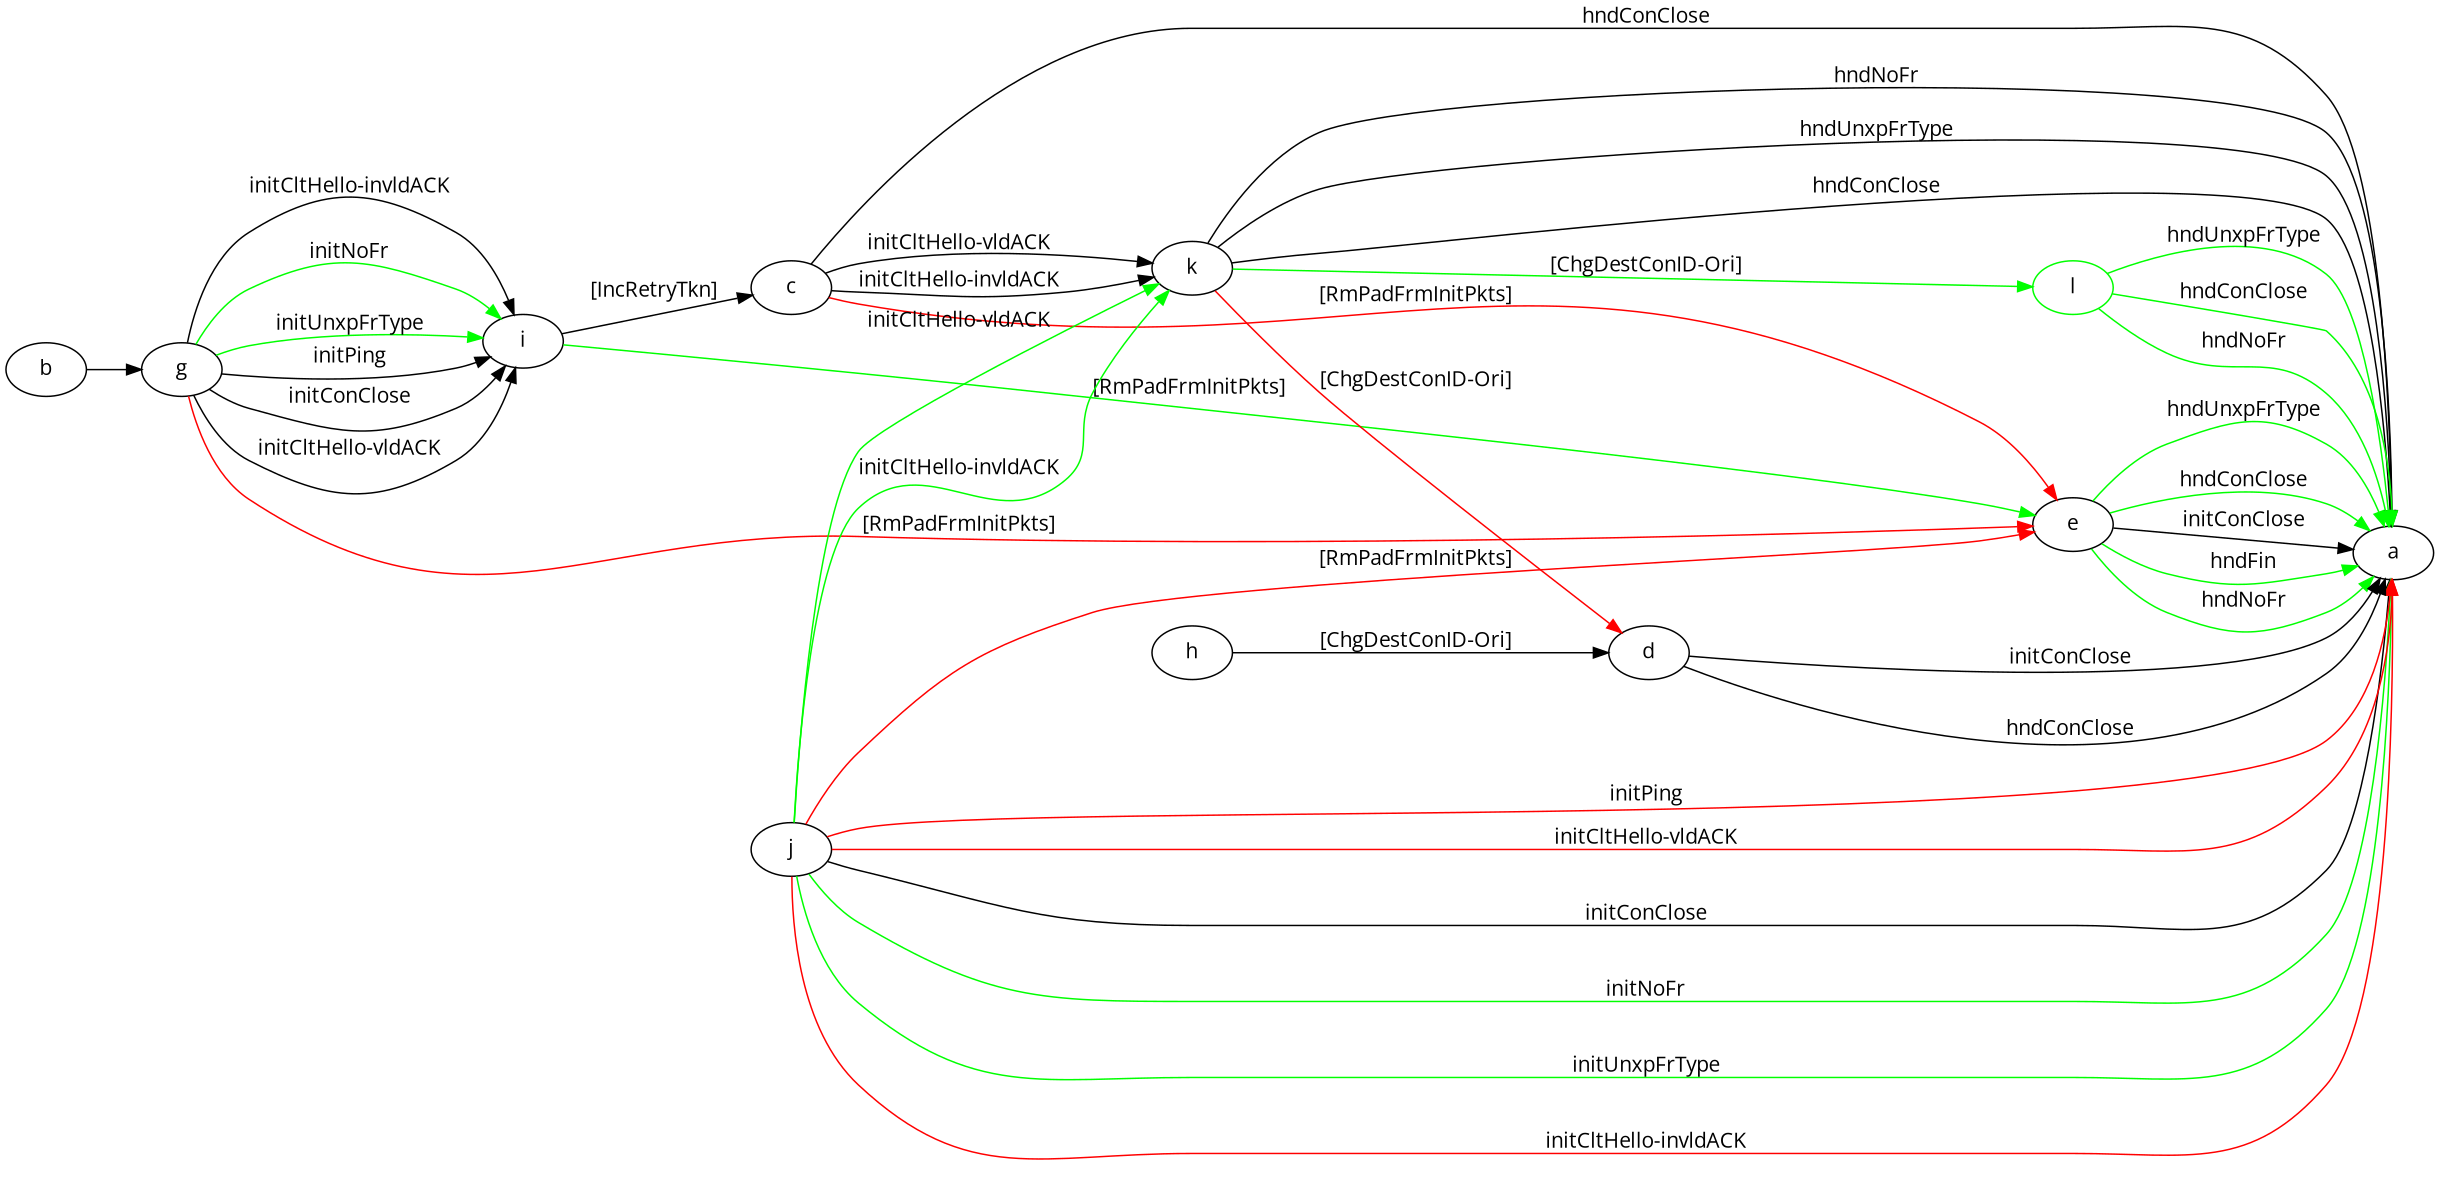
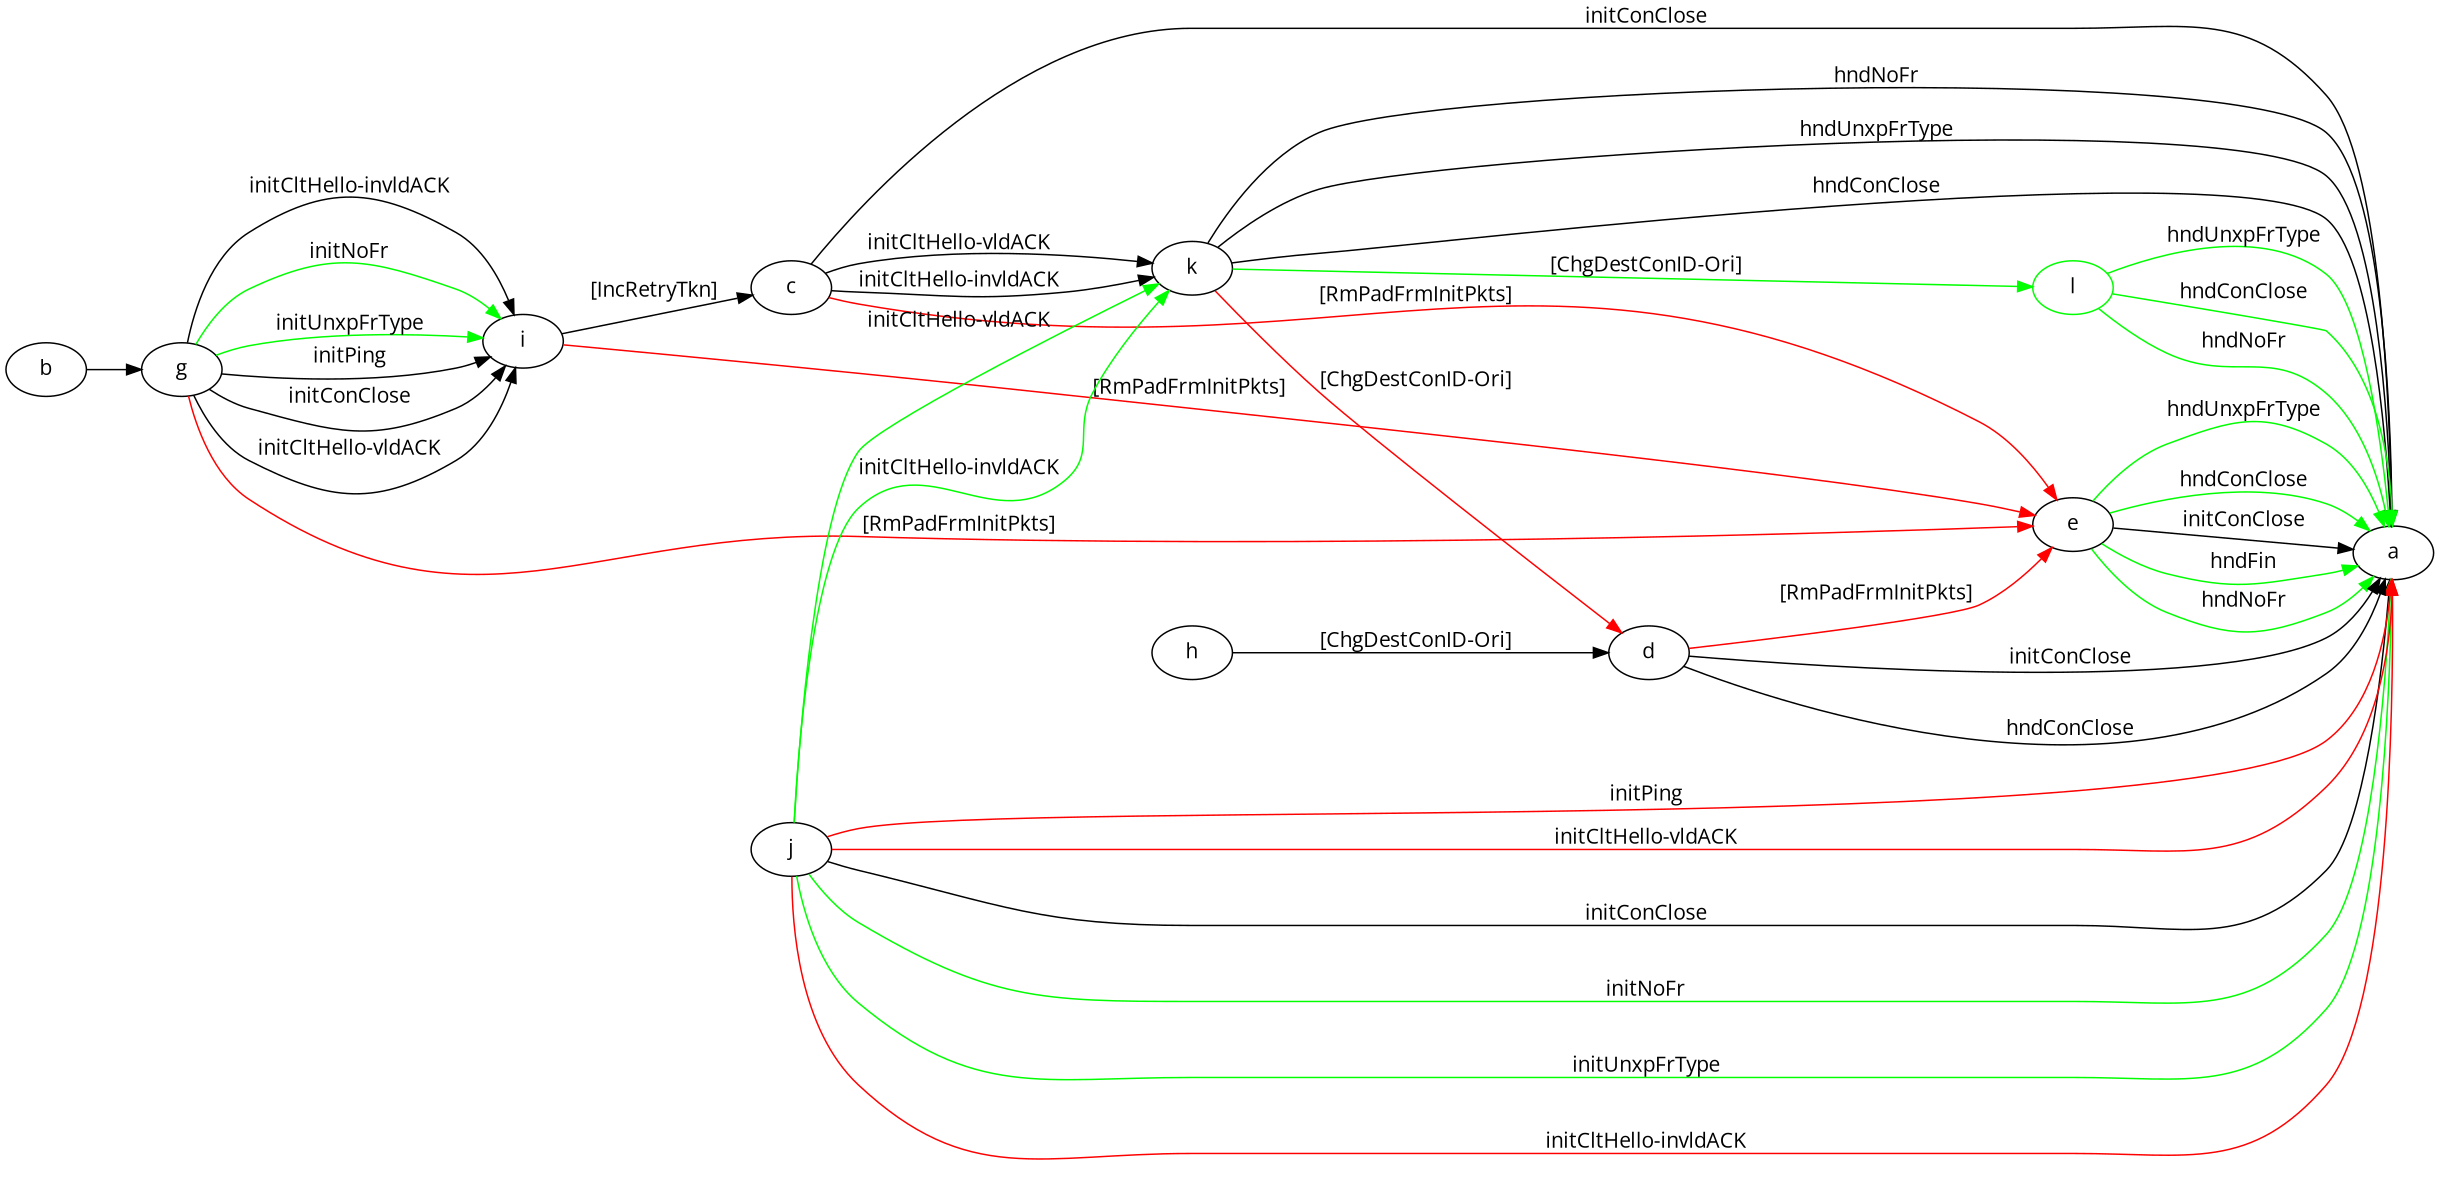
edge "c" -> "a": label "hndConClose " -> "initConClose "
edge "i" -> "e": color green -> red
edge "j" -> "e": now "d" -> "e"
